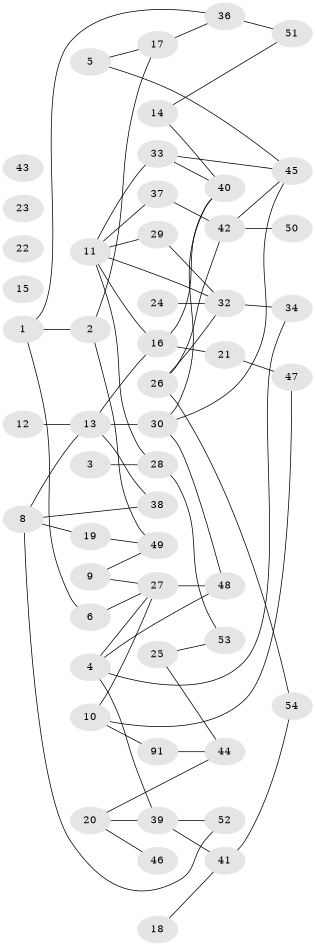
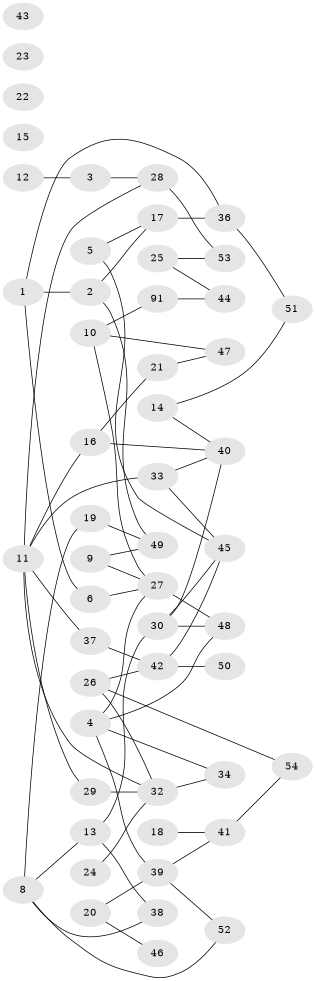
edge "16" -- "13": removed
edge "12" -- "13": now "12" -- "3"
edge "44" -- "20": removed
